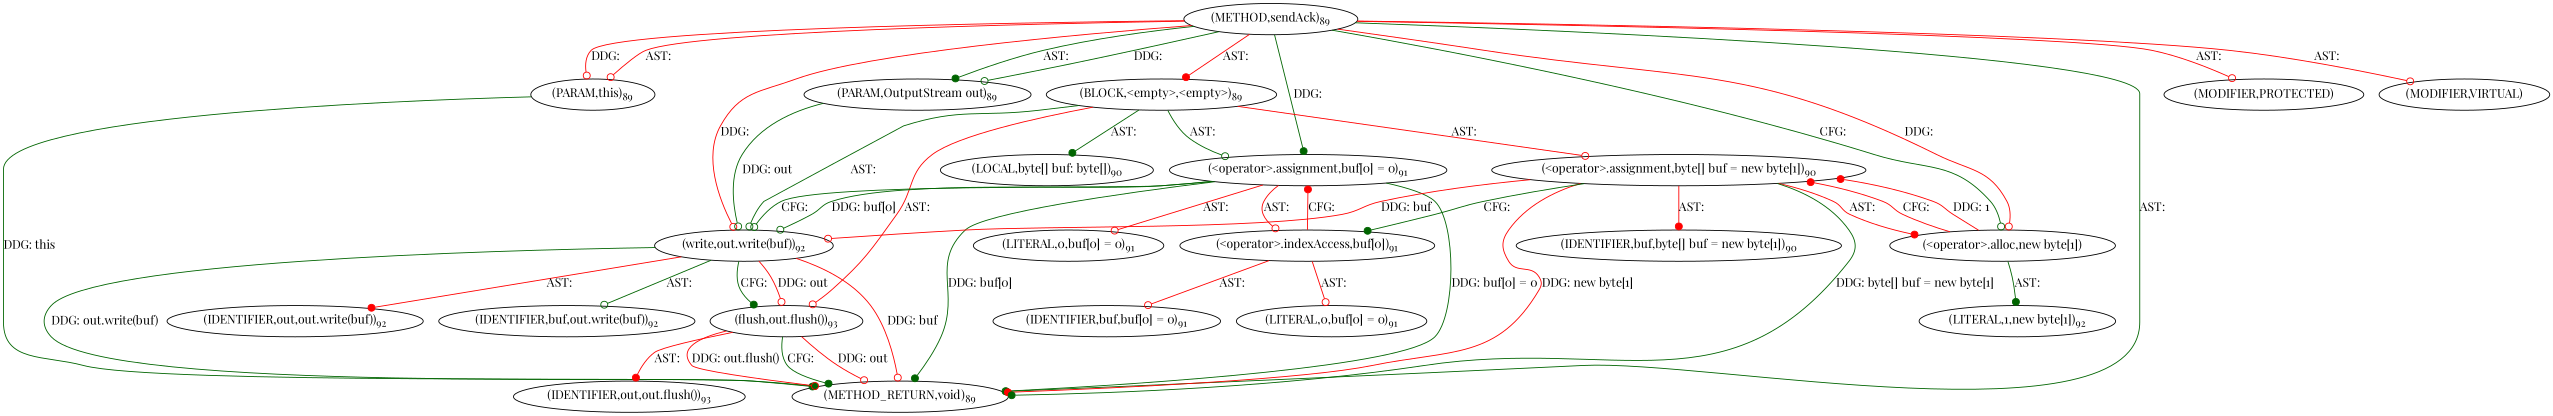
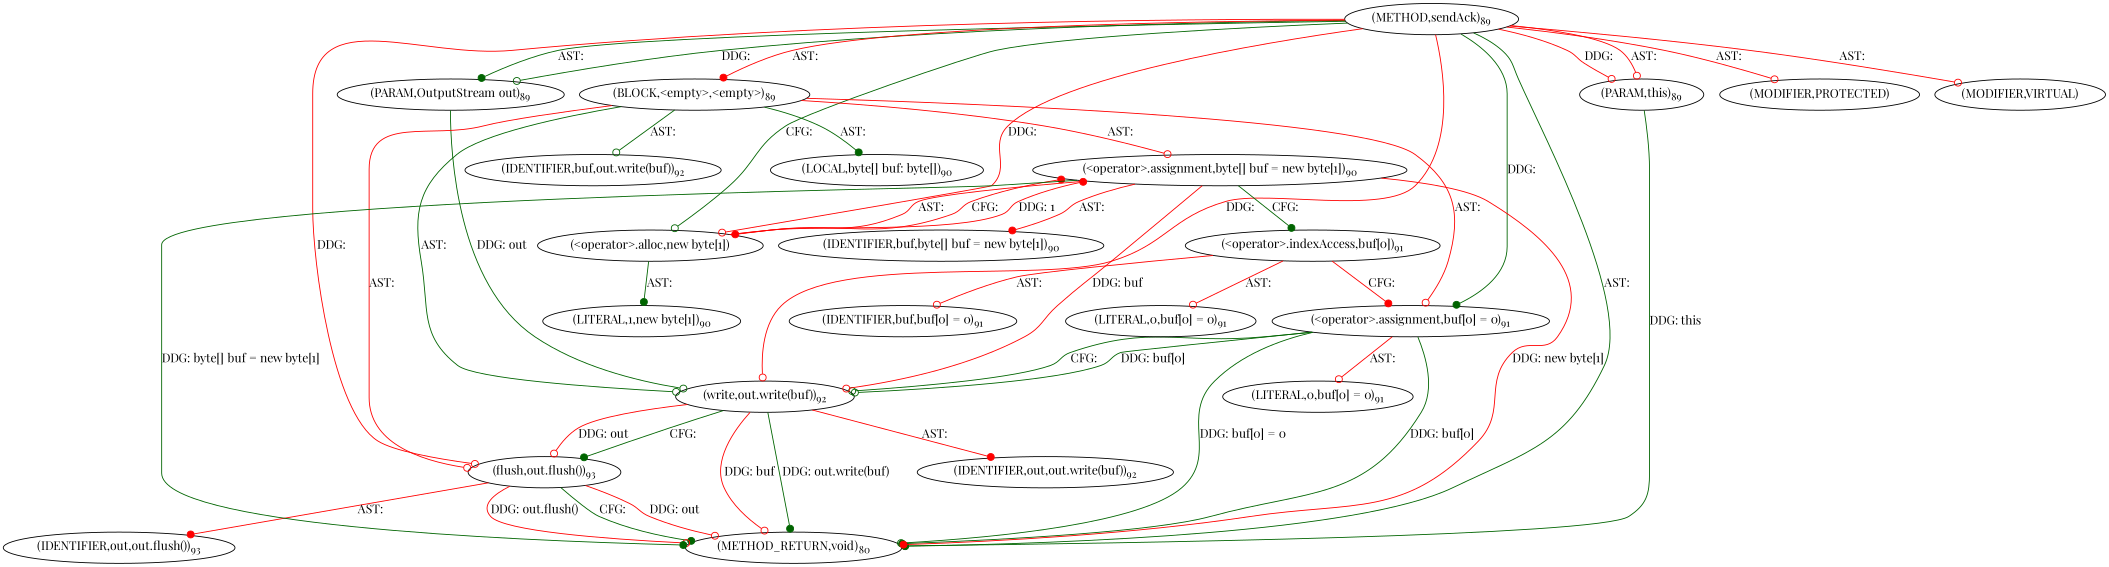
edge "(METHOD,sendAck)" -> "(flush,out.flush())": added, label "DDG:"
edge "(BLOCK,<empty>,<empty>)" -> "(<operator>.assignment,buf[0] = 0)": color darkgreen -> red
edge "(<operator>.assignment,buf[0] = 0)" -> "(<operator>.indexAccess,buf[0])": removed, label "AST:"
edge "(write,out.write(buf))" -> "(IDENTIFIER,buf,out.write(buf))": now "(BLOCK,<empty>,<empty>)" -> "(IDENTIFIER,buf,out.write(buf))"
node "(LITERAL,1,new byte[1])": text "92" -> "90"
node "(METHOD_RETURN,void)": text "89" -> "80"
